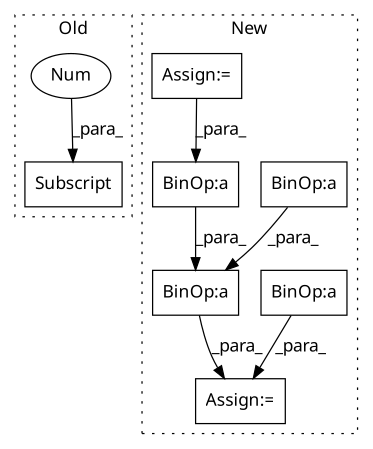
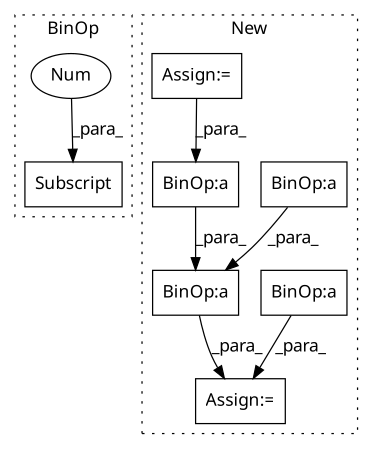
cluster "Old": label "Old" -> "BinOp"
